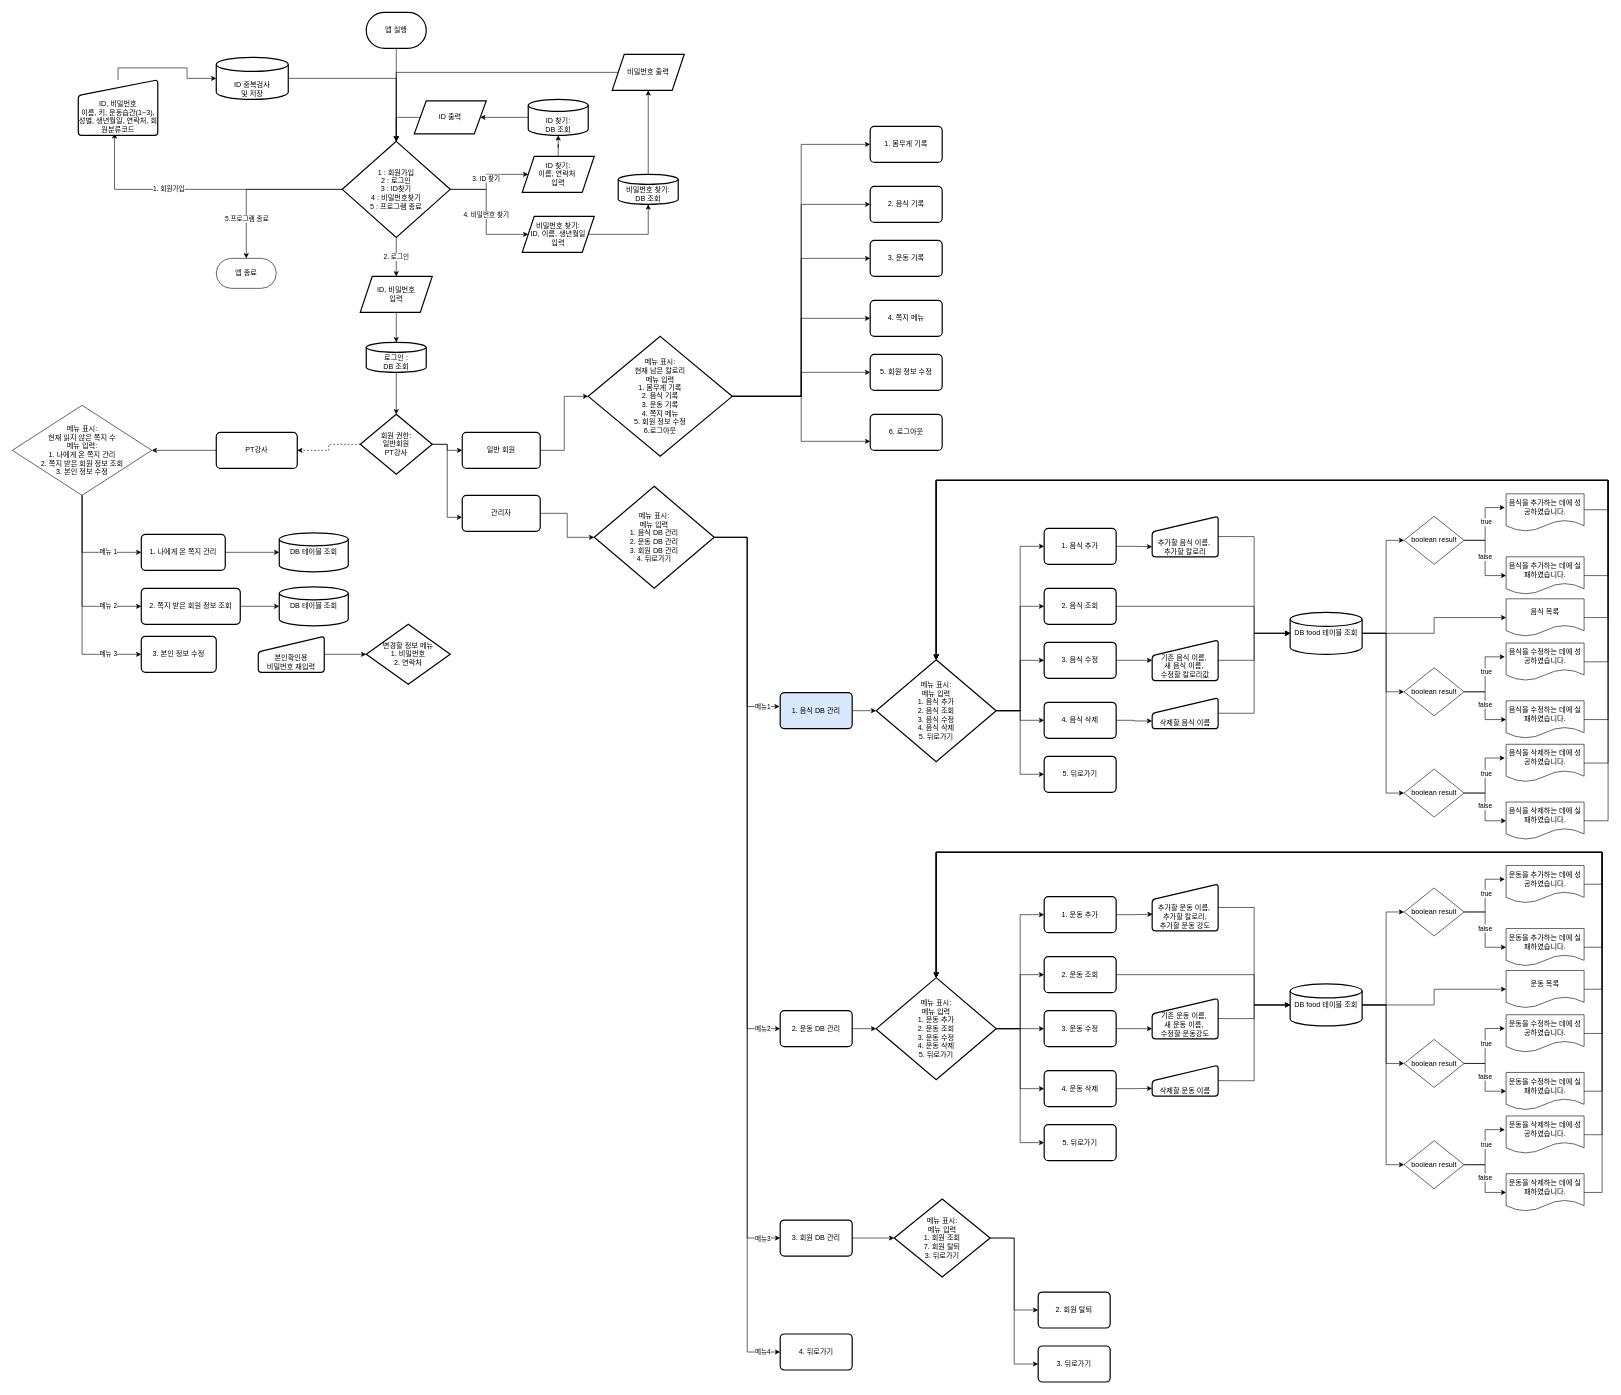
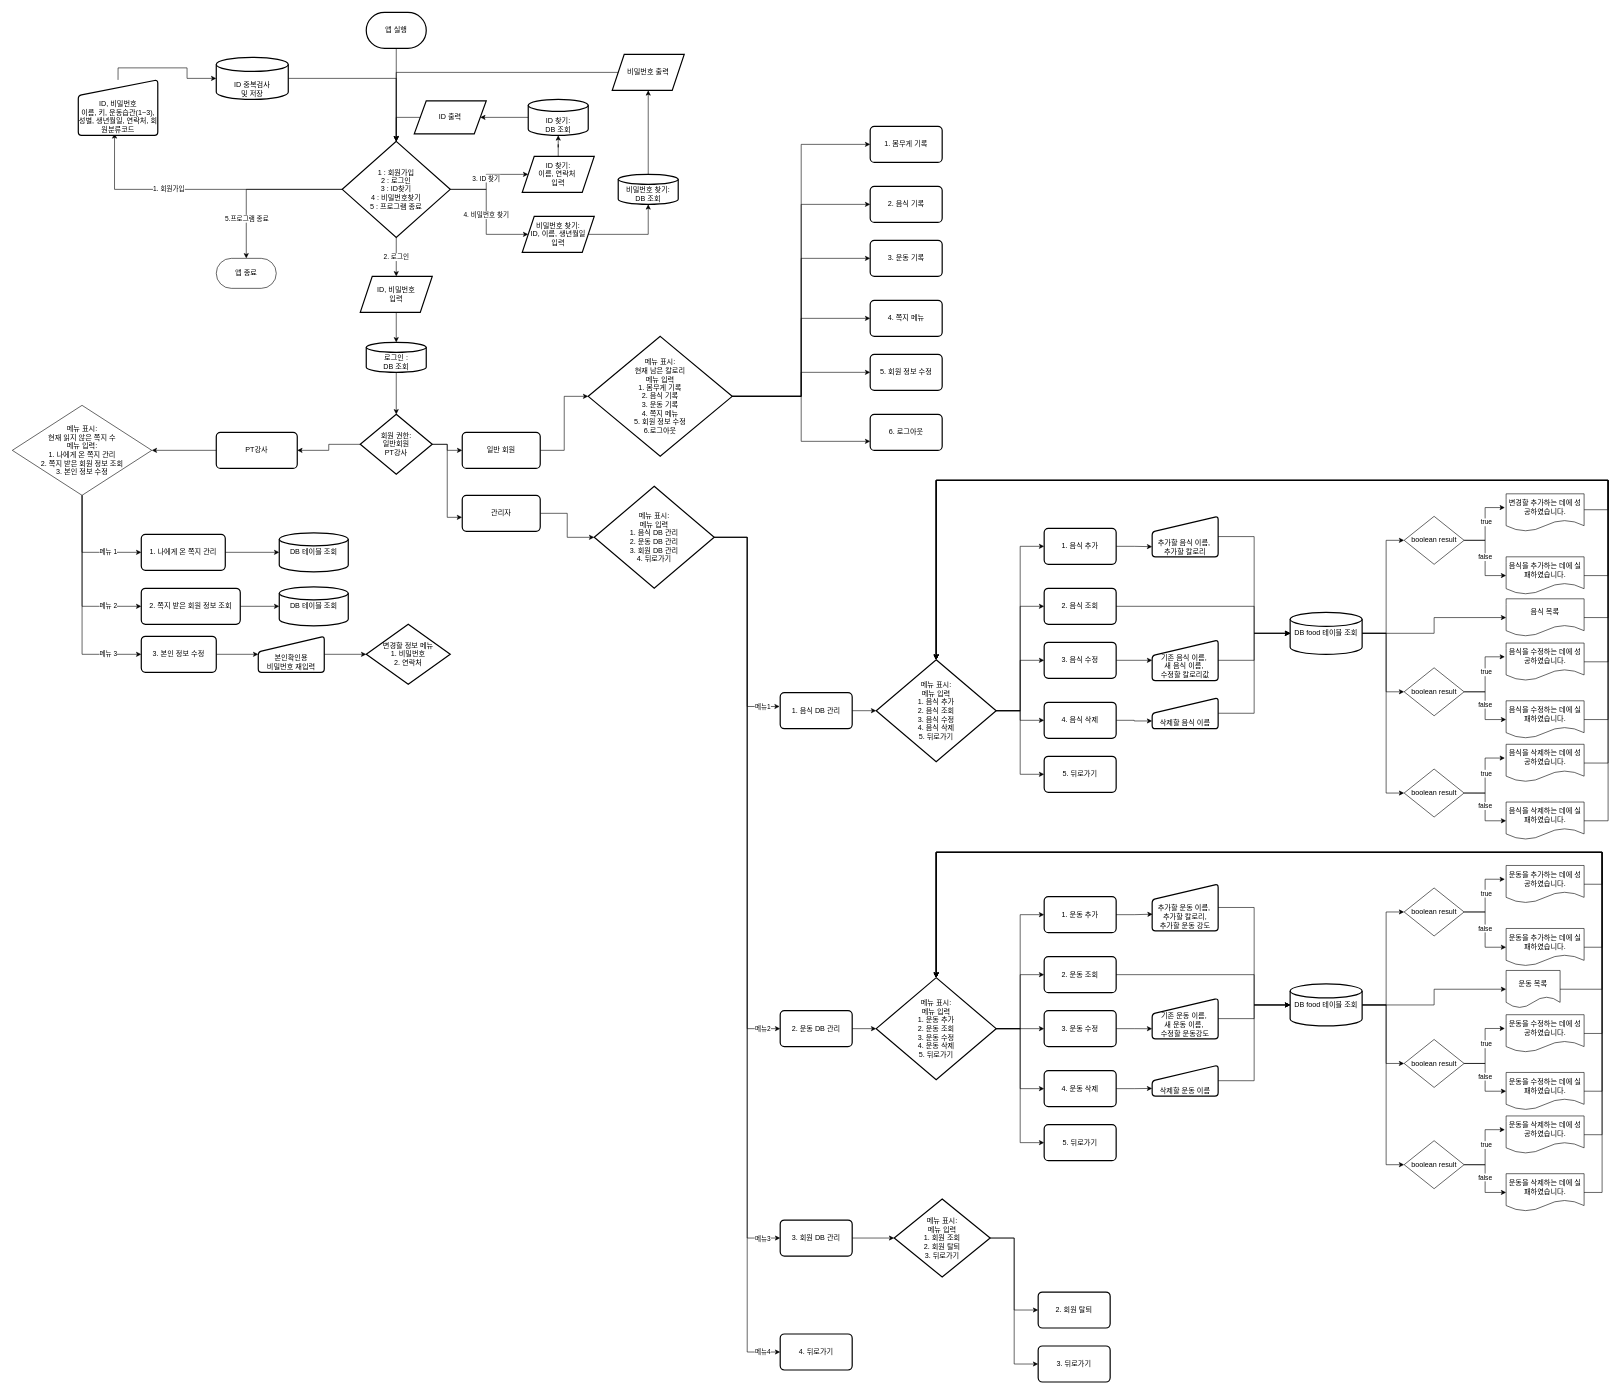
edge "회원 권한: 일반회원 PT강사" -> "PT강사": style dashed -> solid
node "음식을 추가하는 데에 성공하였습니다.": label "음식을 추가하는 데에 성공하였습니다." -> "변경할 추가하는 데에 성공하였습니다."
edge "3. 본인 정보 수정" -> "본인확인용 비밀번호 재입력": added
node "1. 음식 DB 관리": fillcolor #dae8fc -> #ffffff
node "운동 목록": size 78x38 -> 54x38
node "메뉴 표시: 메뉴 입력 1. 회원 조회 7. 회원 탈퇴 3. 뒤로가기": label "메뉴 표시: 메뉴 입력 1. 회원 조회 7. 회원 탈퇴 3. 뒤로가기" -> "메뉴 표시: 메뉴 입력 1. 회원 조회 2. 회원 탈퇴 3. 뒤로가기"
